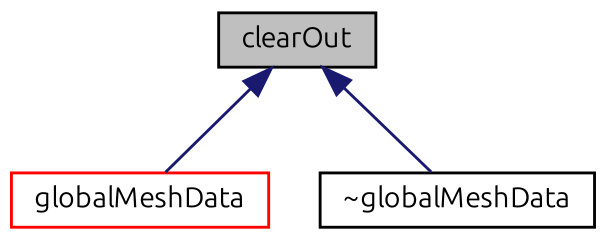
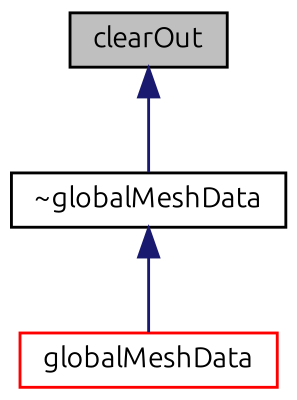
edge "globalMeshData" -> "clearOut": now "globalMeshData" -> "~globalMeshData"
